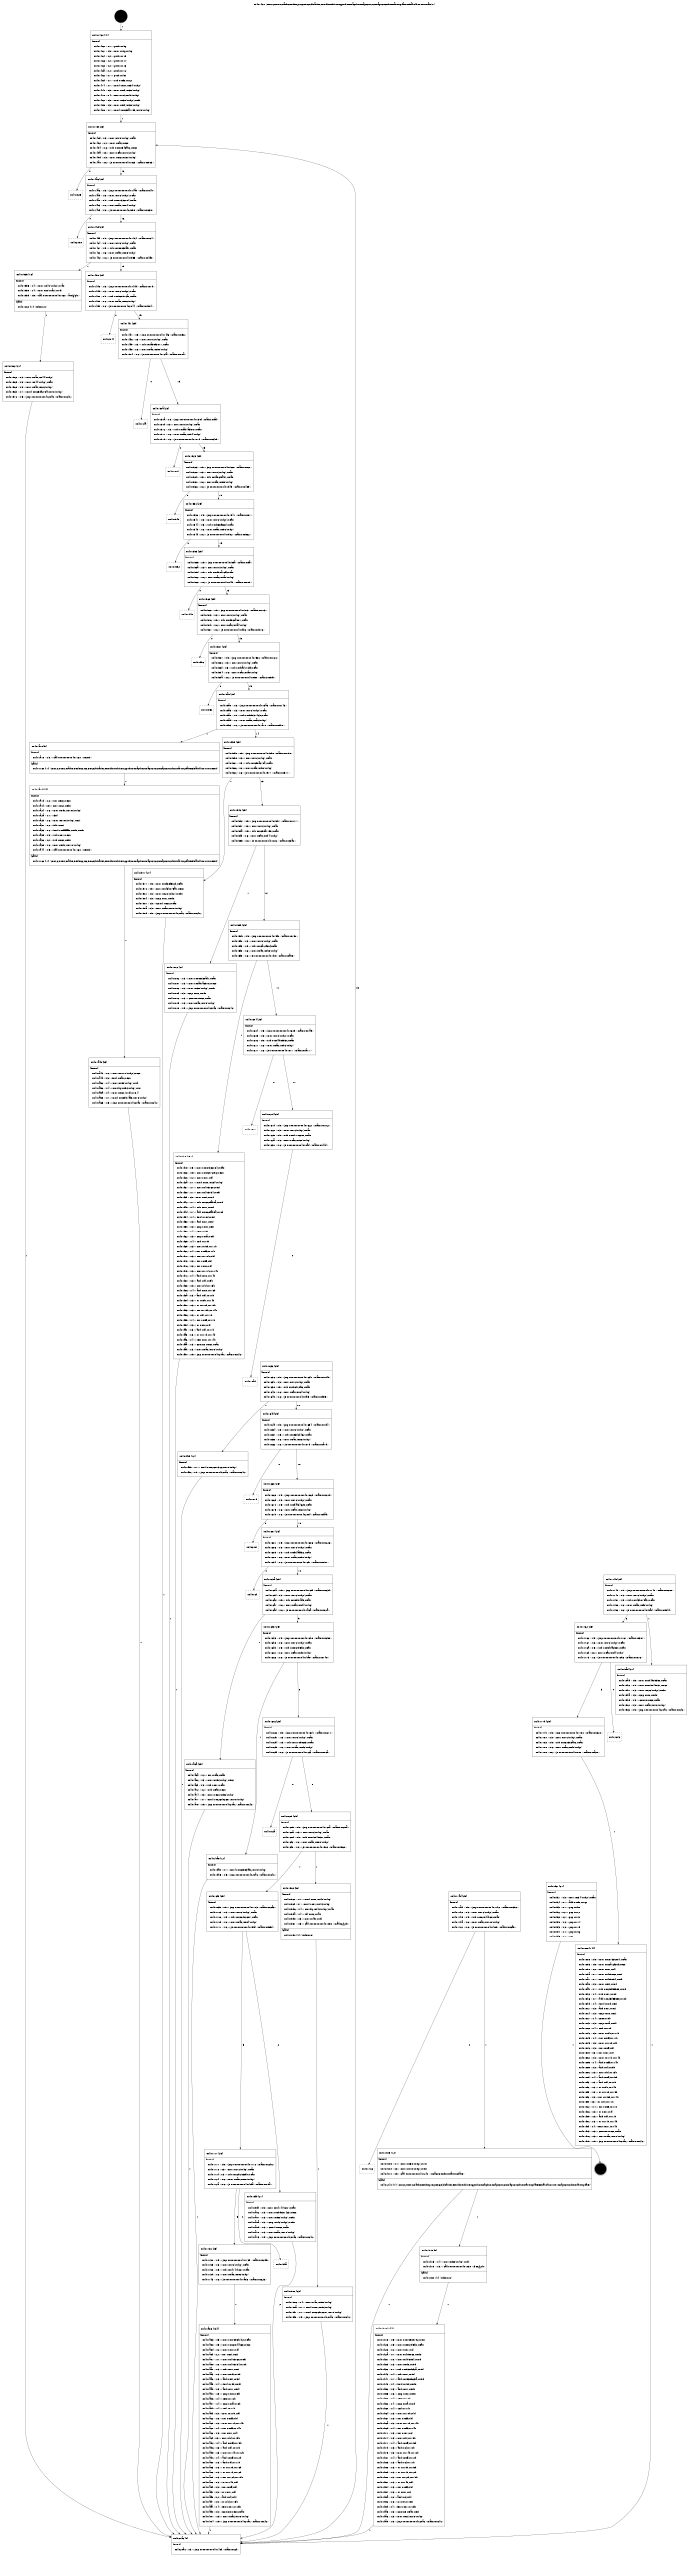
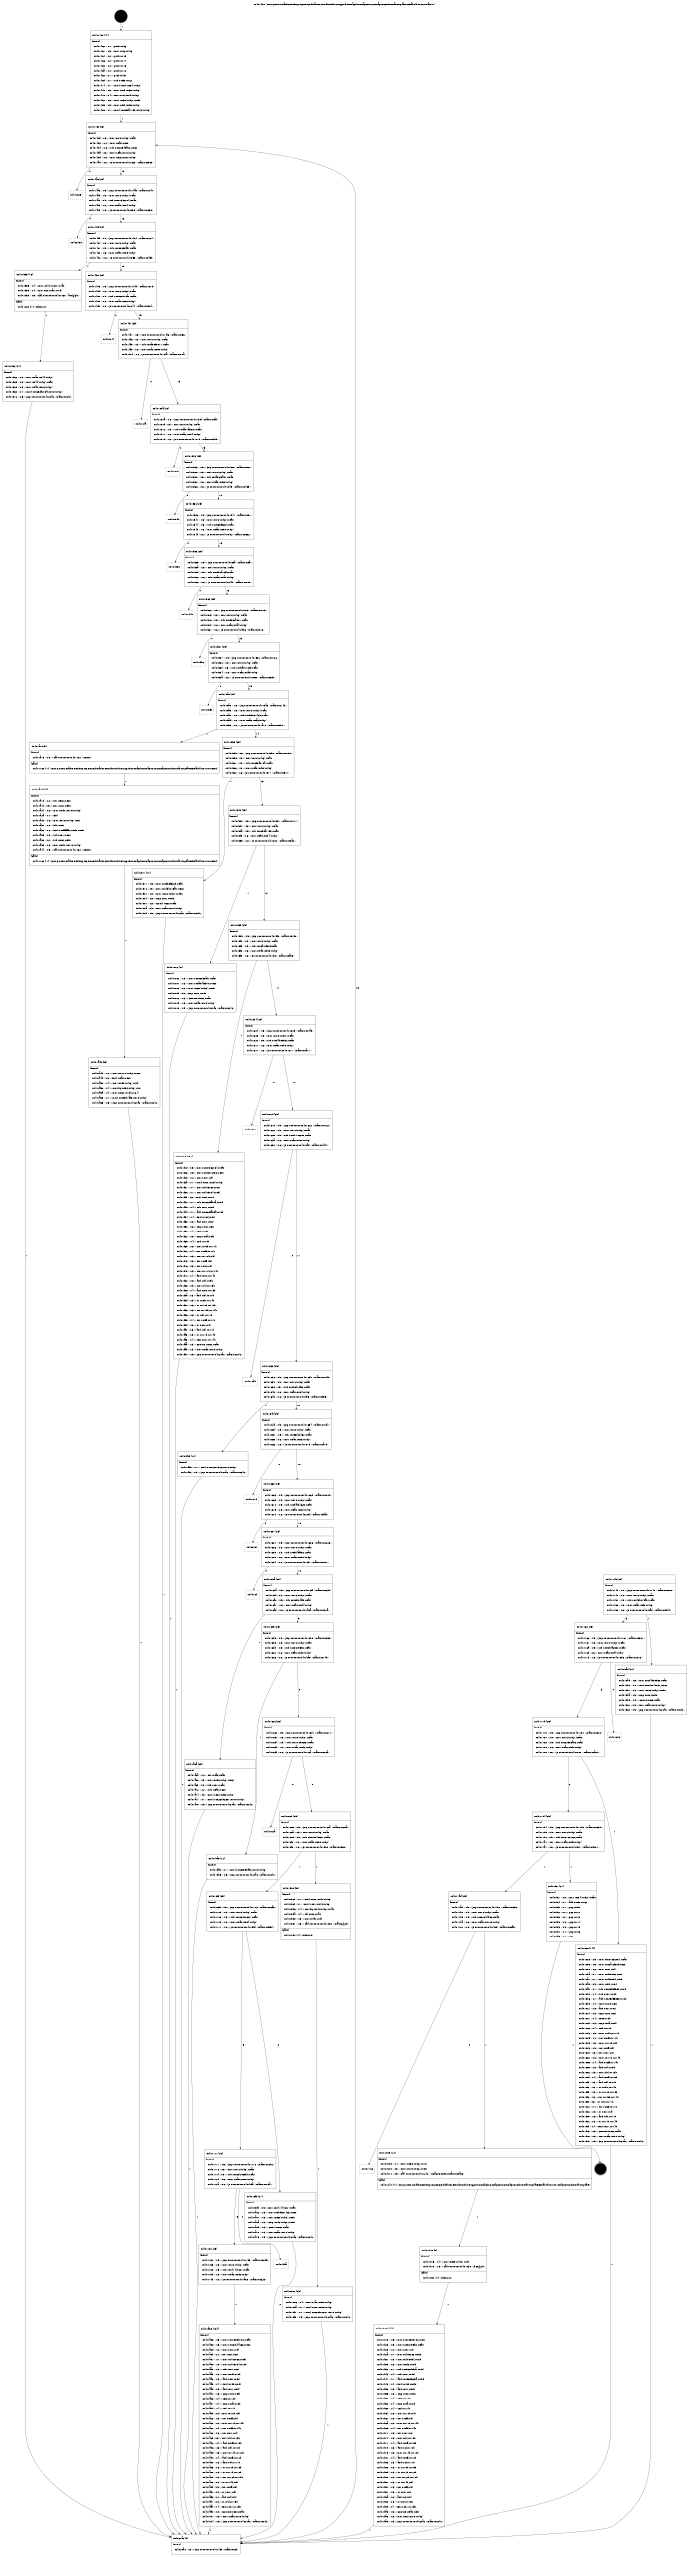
edge "0x40161d [25]" -> "0x401636 [25]": added, label "11"
node "0x401794 [25]": added
edge "0x401b09 [12]" -> "0x4020ac [5]": now "0x401e8e [144]" -> "0x4020ac [5]"
